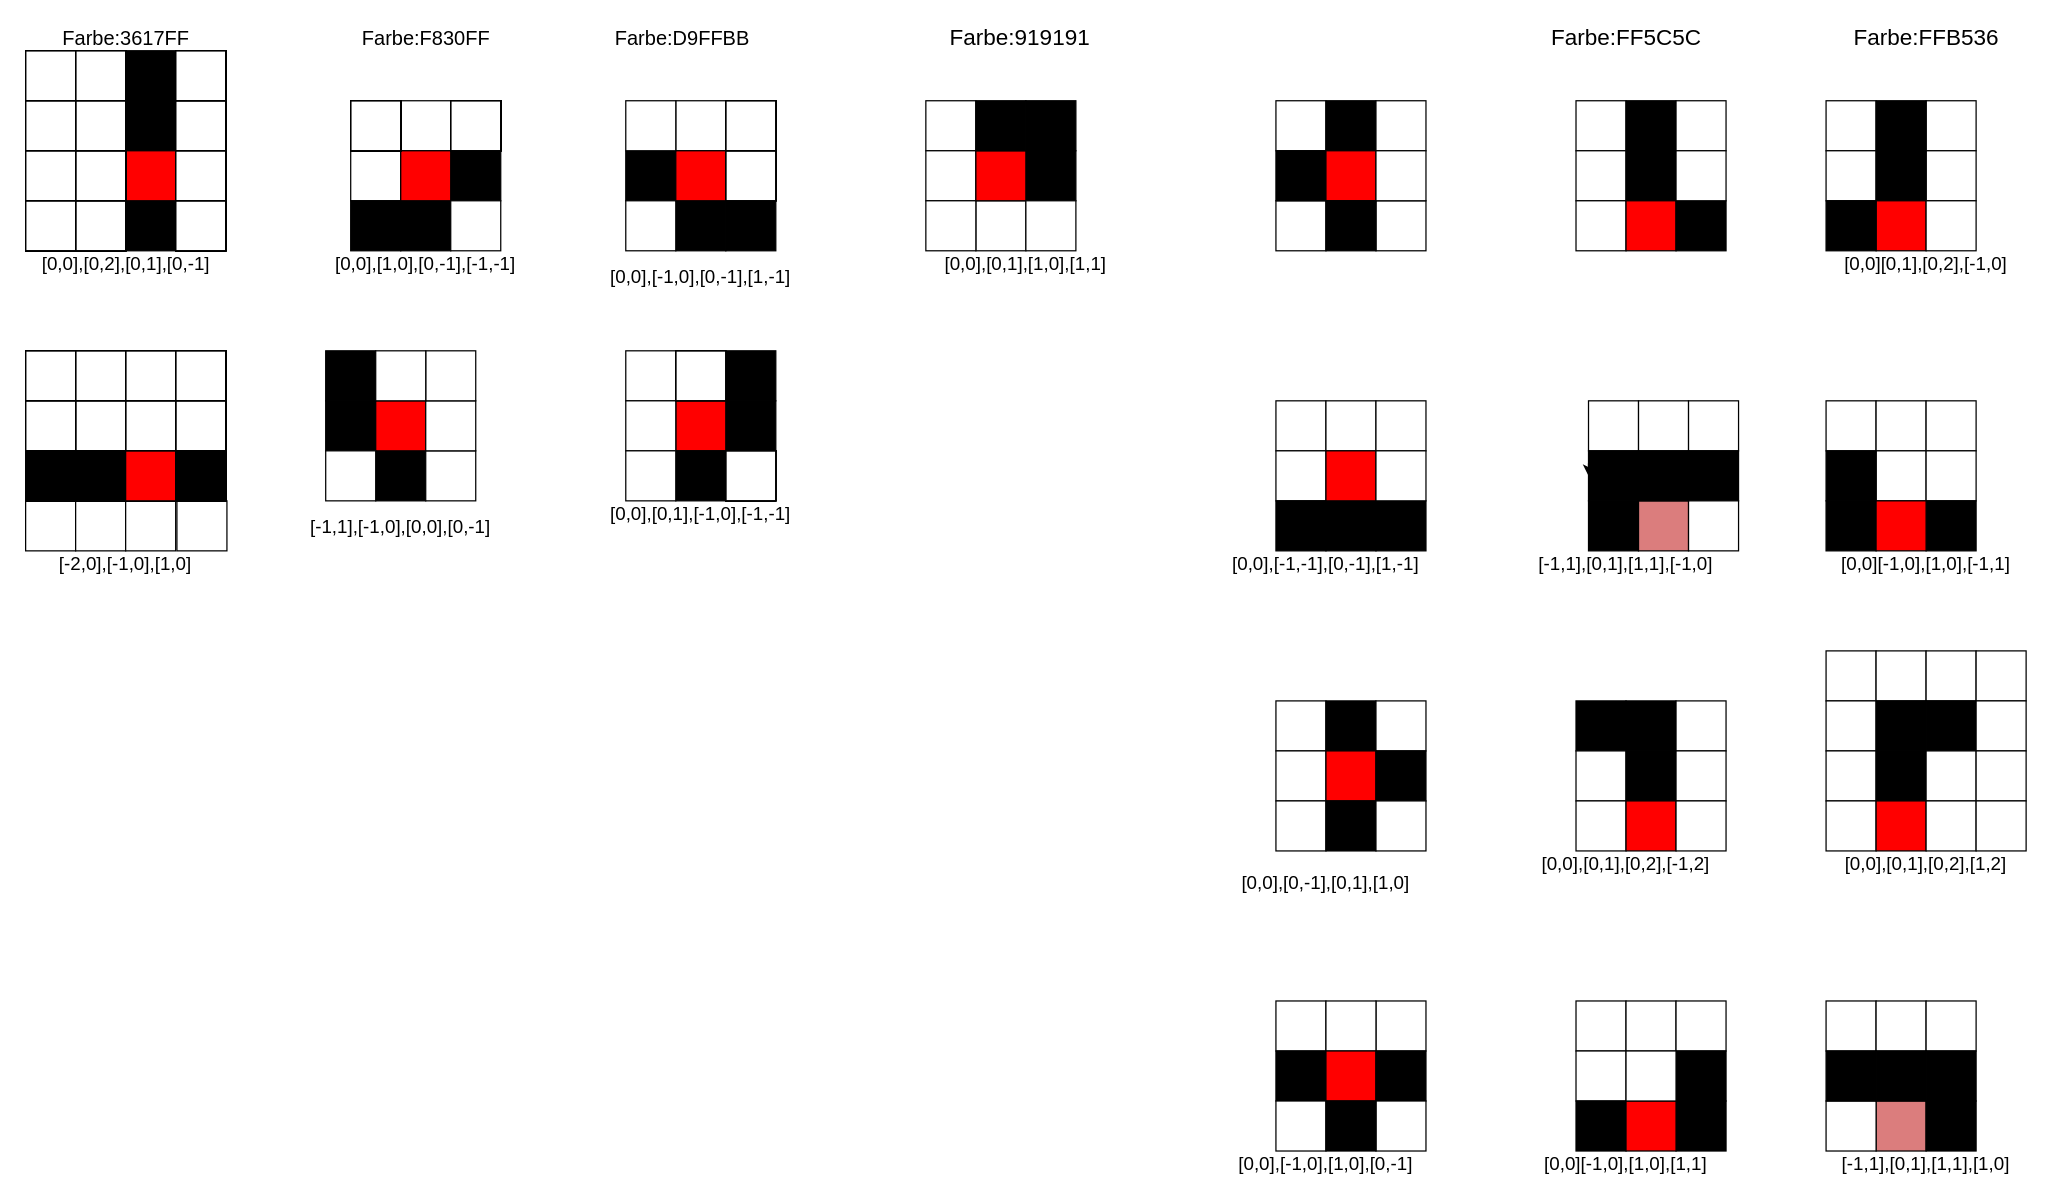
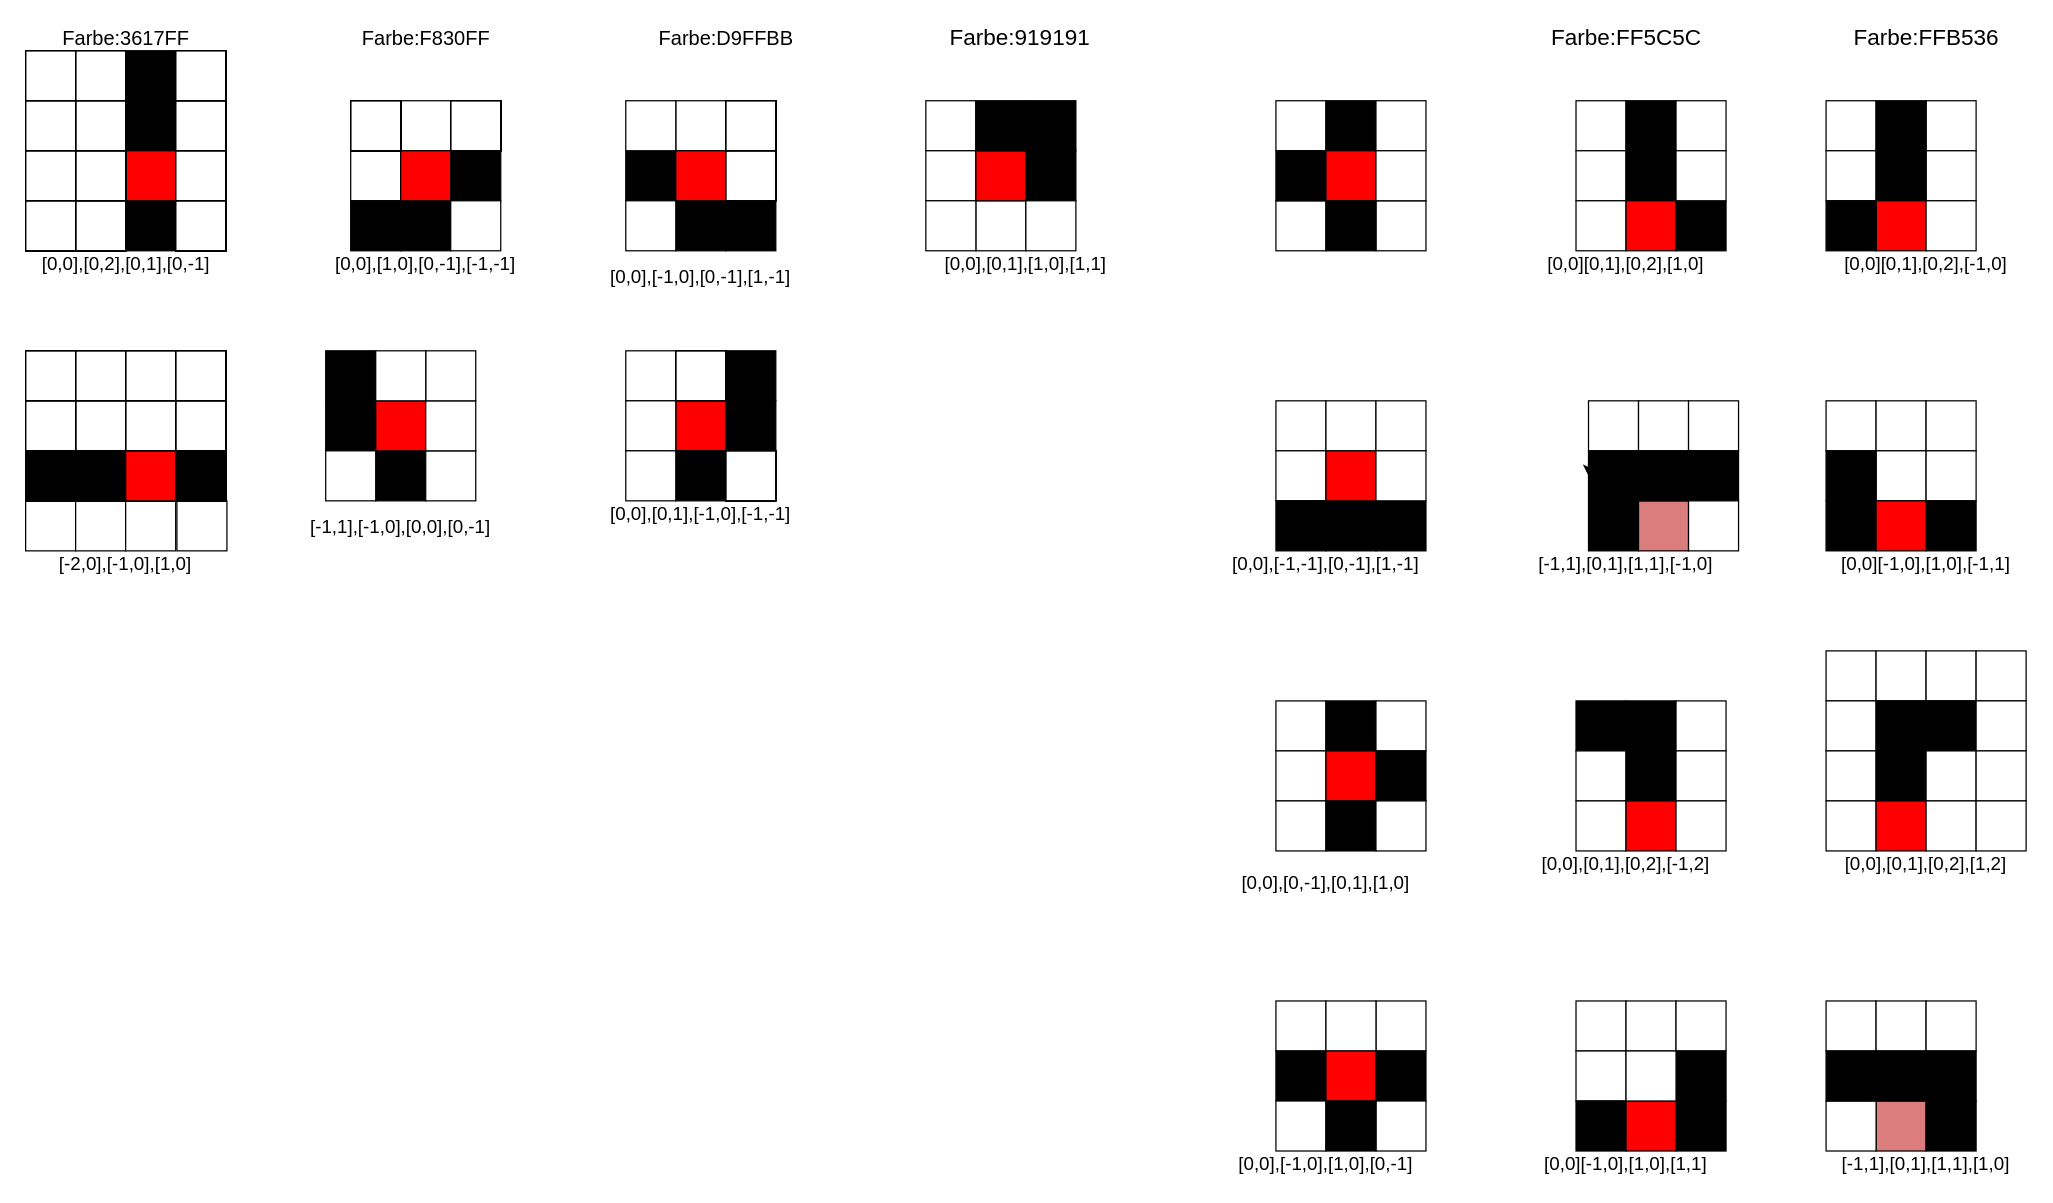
node "Farbe:D9FFBB": moved (682, 38) -> (726, 38)
node "[0,0][0,1],[0,2],[1,0]": added
